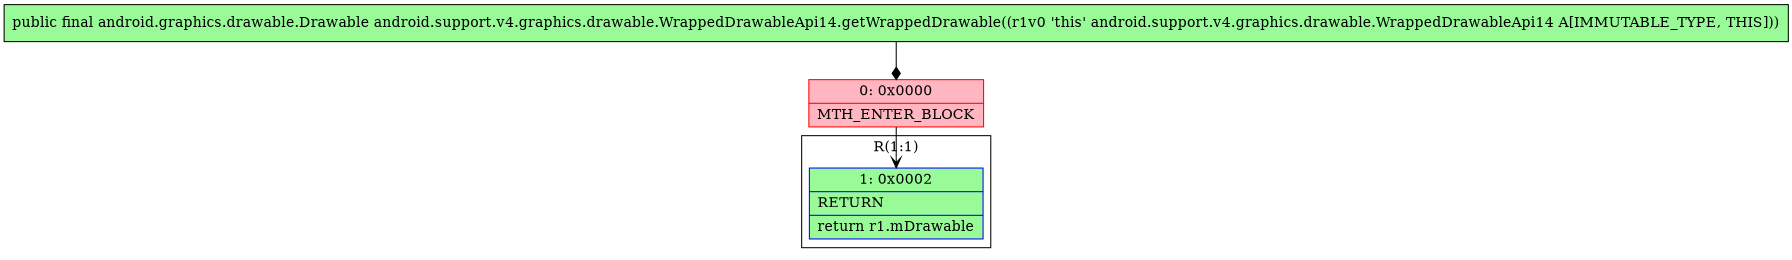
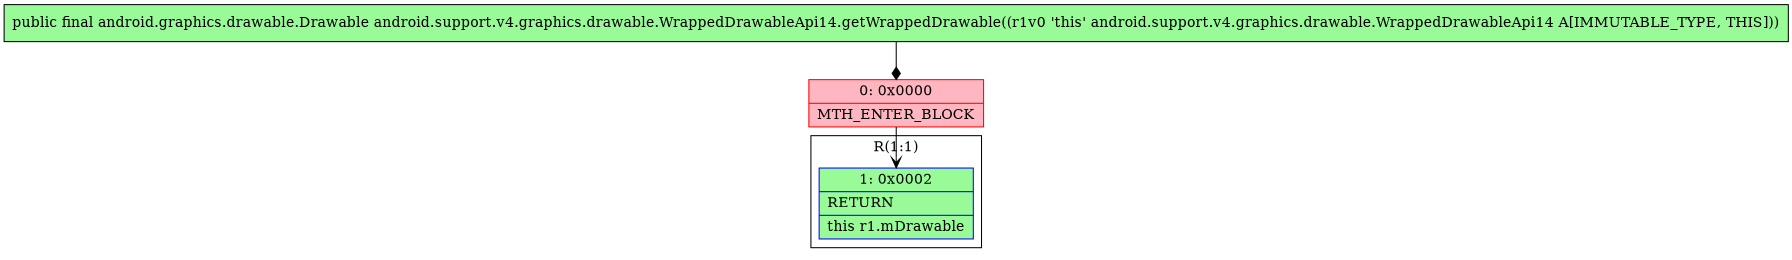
node "1: 0x0002": text "return r1.mDrawable" -> "this r1.mDrawable"
